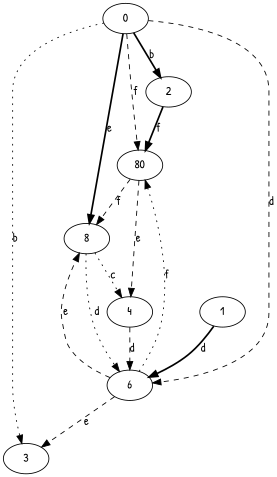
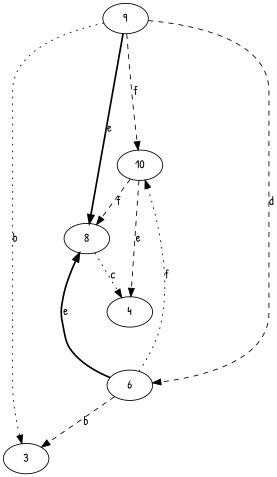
node "0": label "0" -> "9"
node "2": removed
node "80": label "80" -> "10"
edge "8" -> "6": removed, label "d"
node "1": removed
edge "6" -> "8": style dashed -> bold
edge "4" -> "6": removed, label "d"
edge "6" -> "3": label "e" -> "b"
